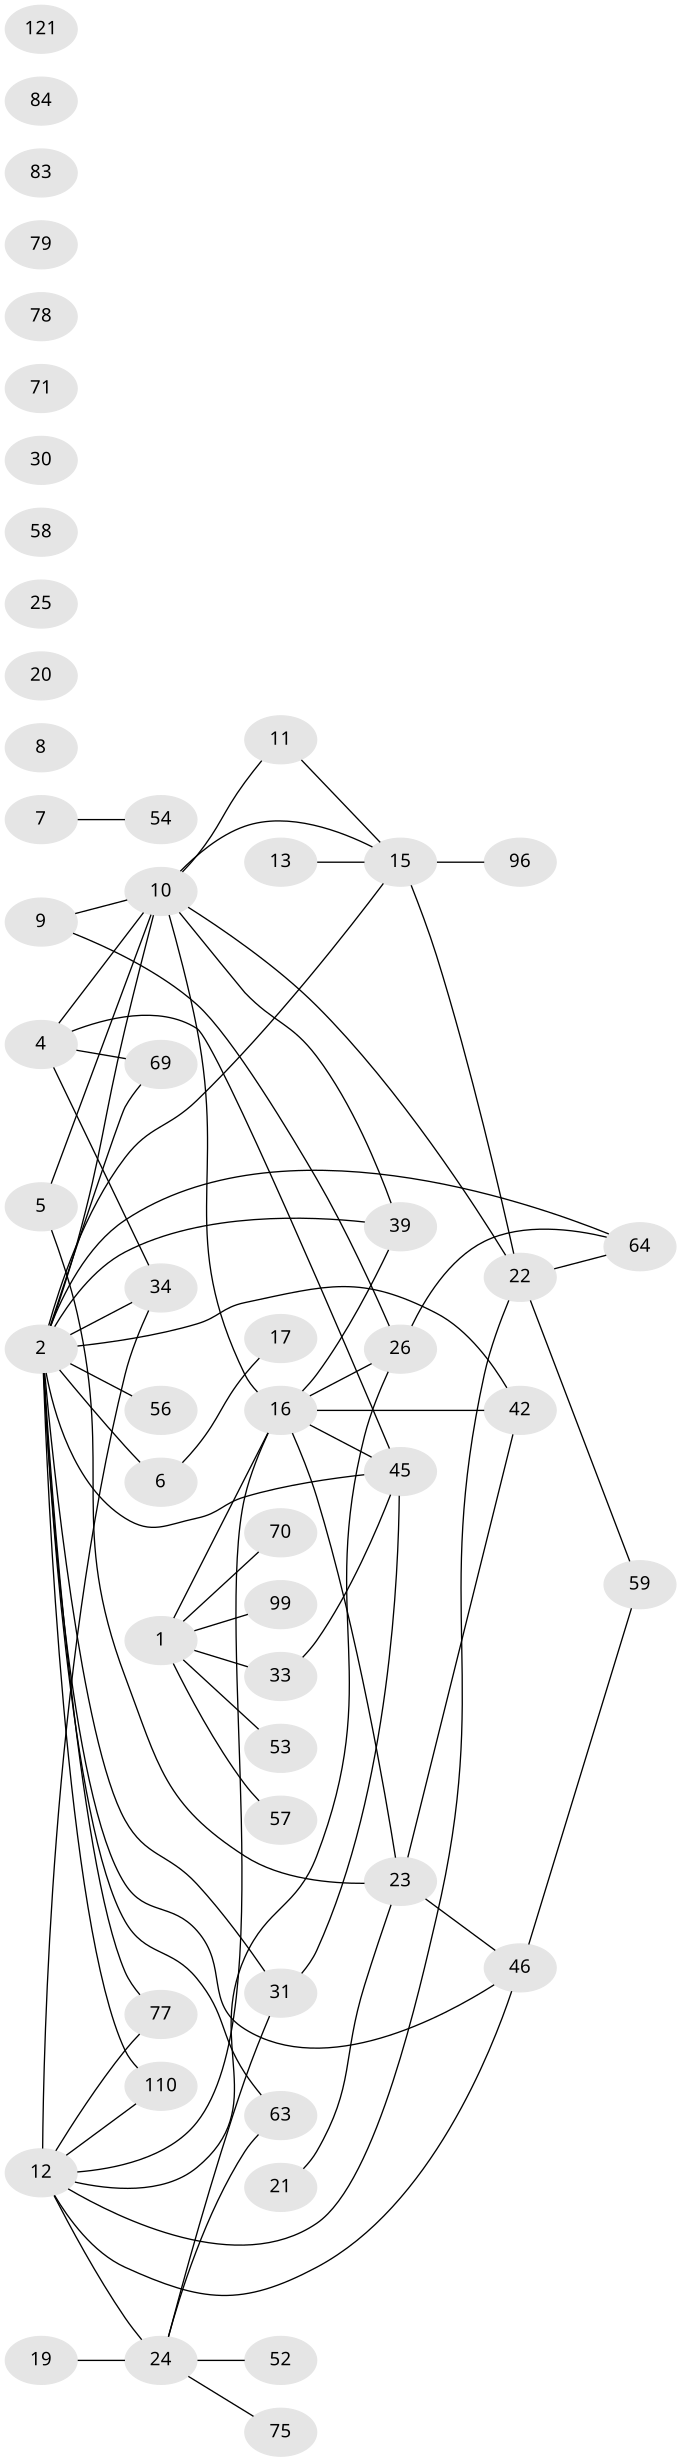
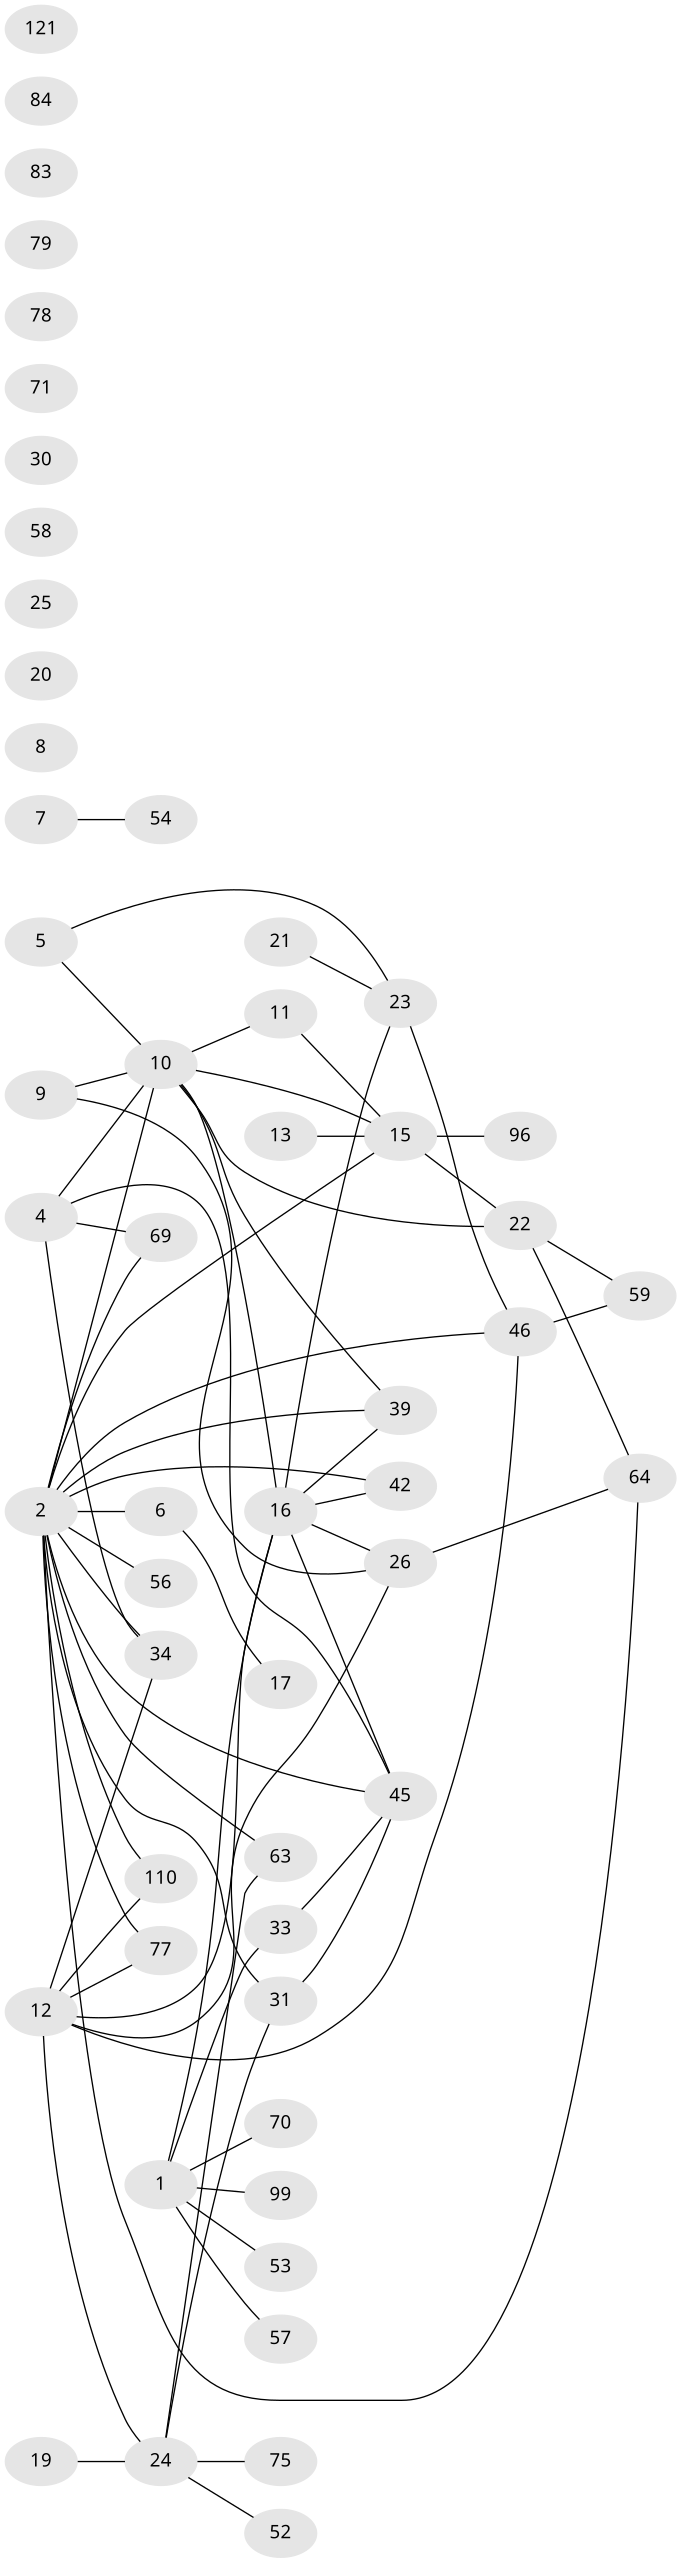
edge "42" -- "23": removed
edge "22" -- "12": removed
